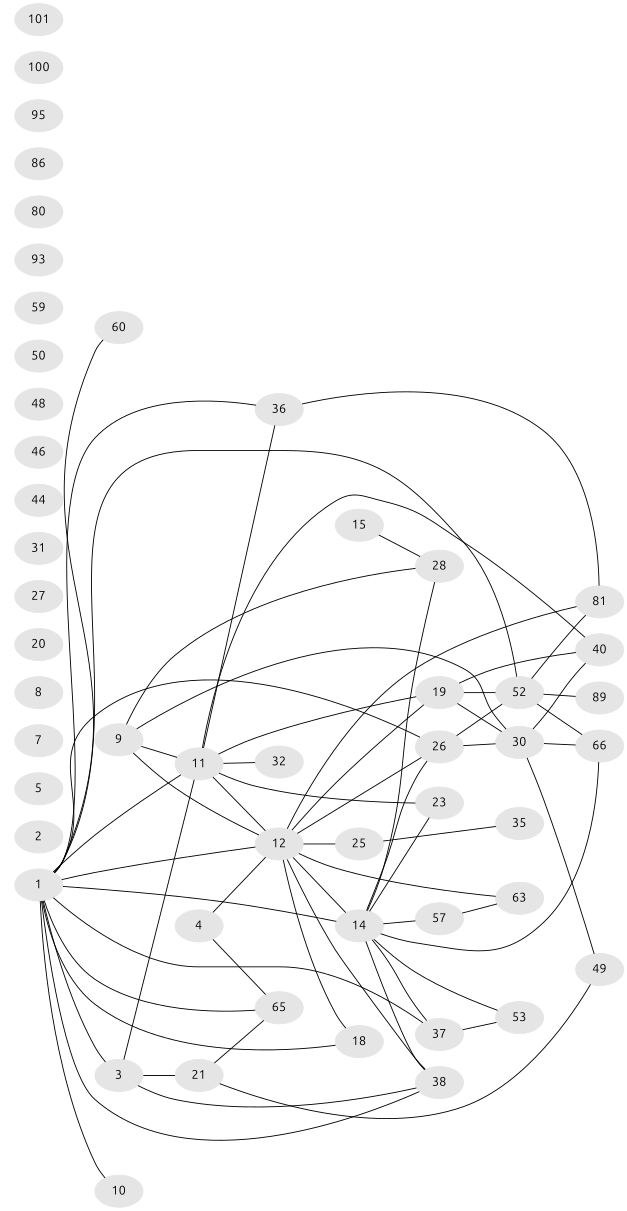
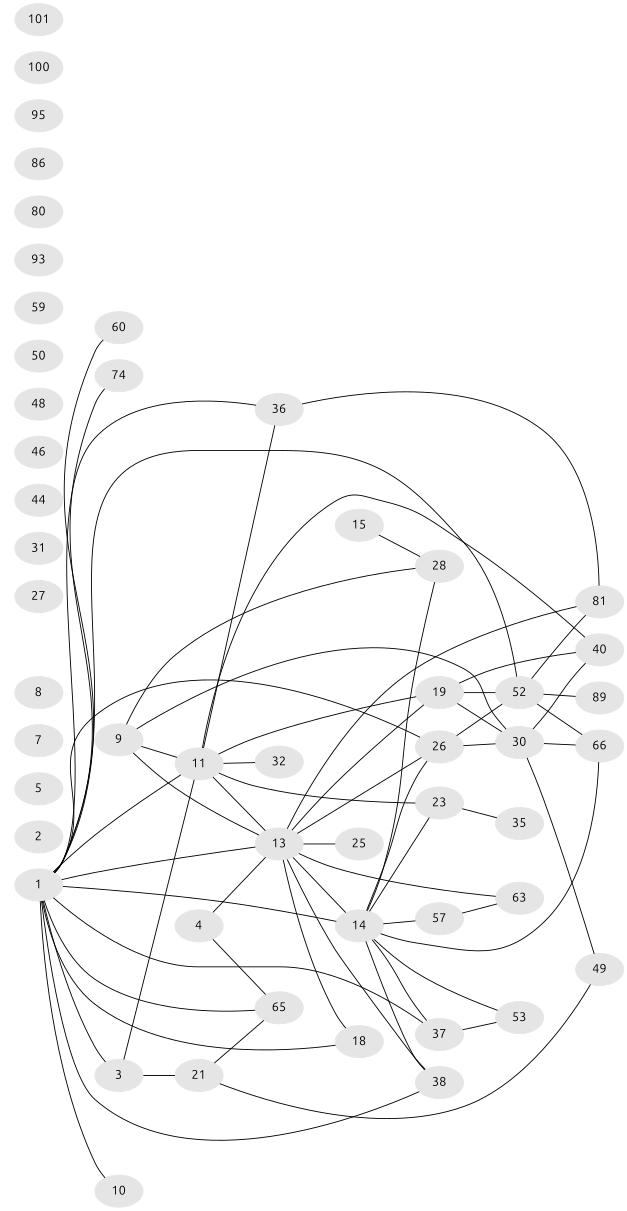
node "74": added
node "20": removed
edge "35" -- "25": now "35" -- "23"
node "12": label "12" -> "13"
edge "3" -- "38": removed
